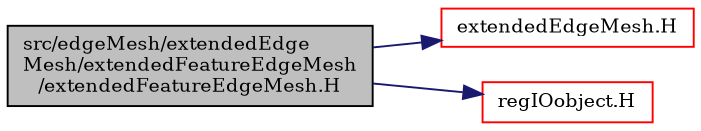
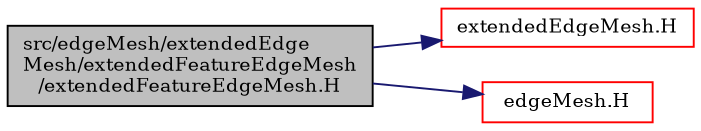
node "regIOobject.H": label "regIOobject.H" -> "edgeMesh.H"
